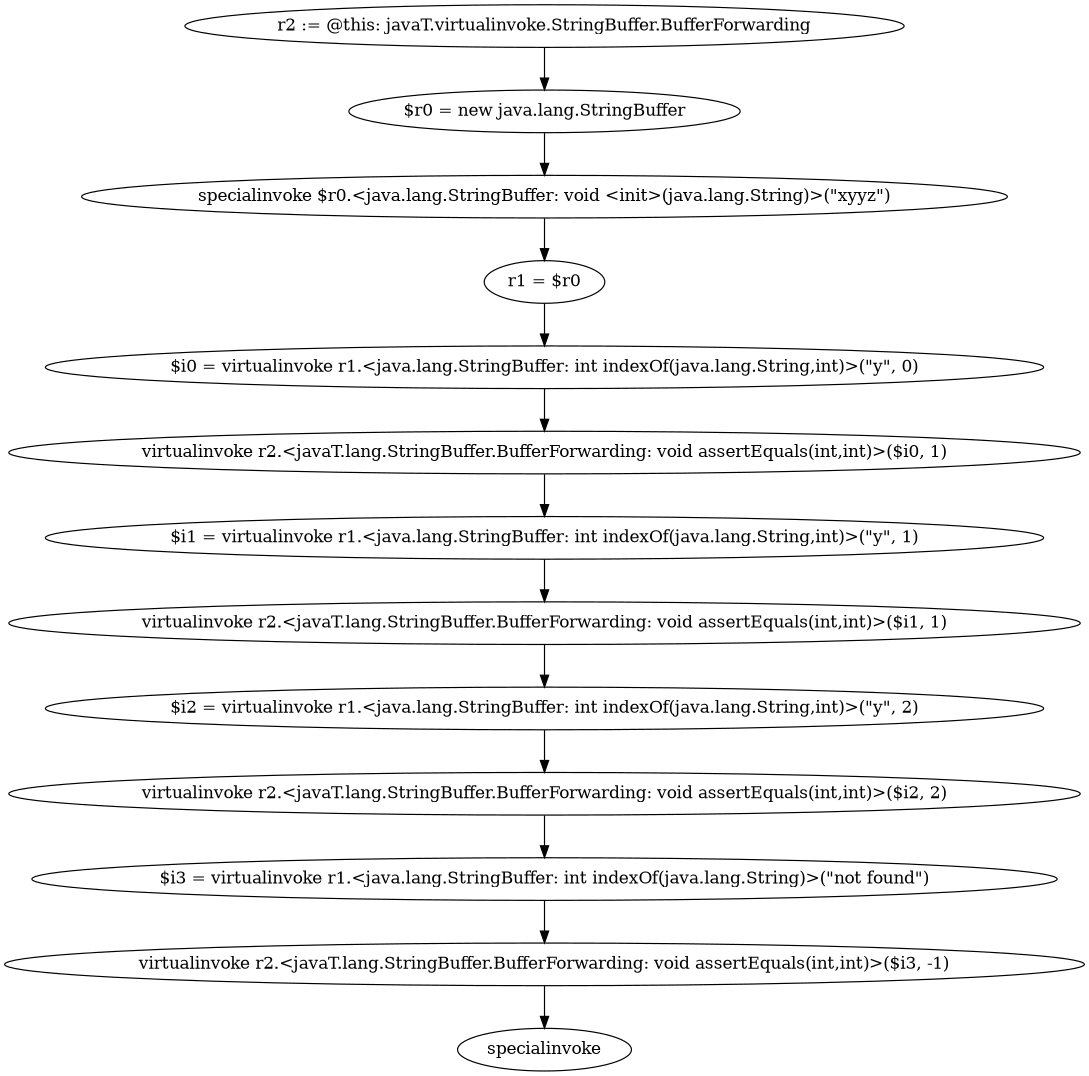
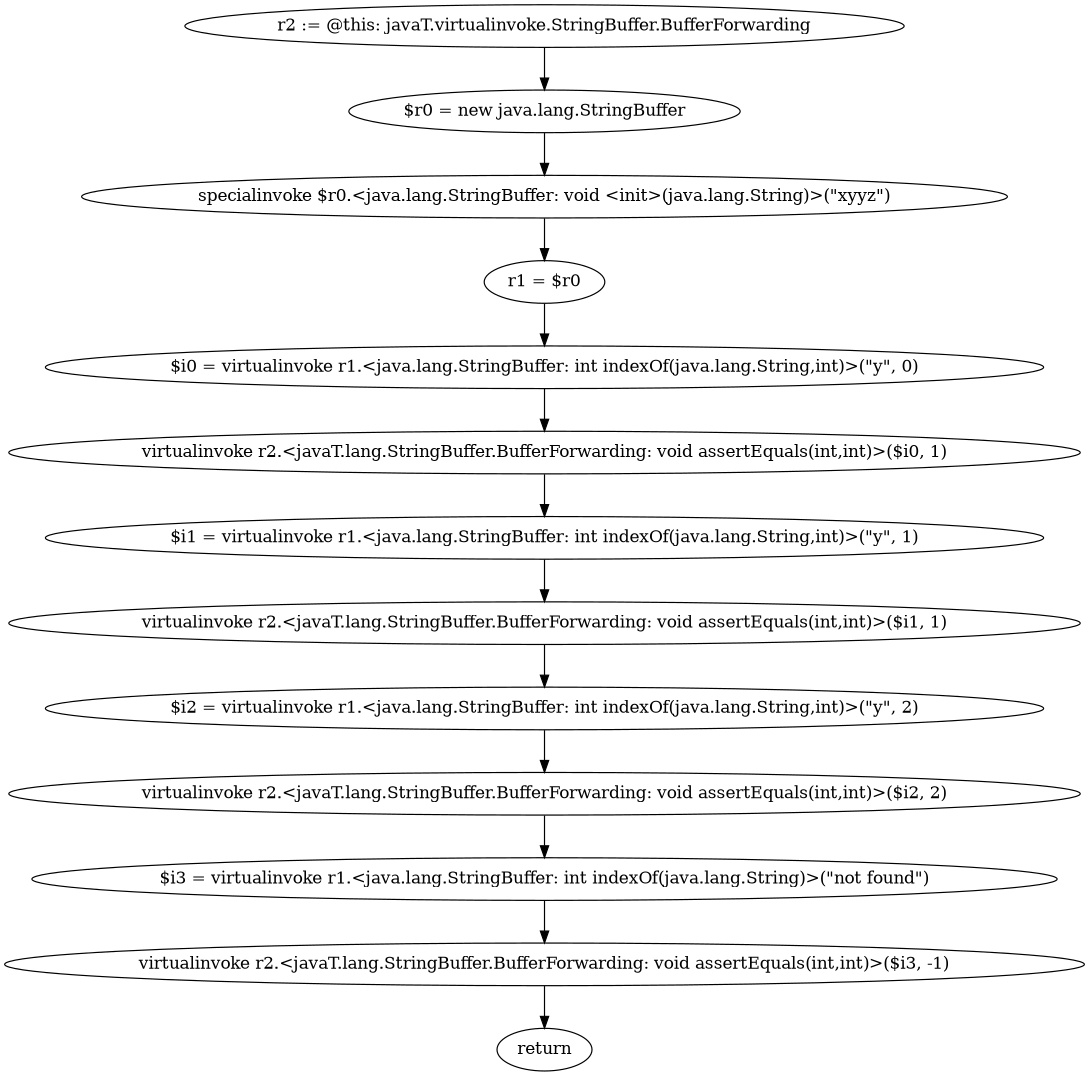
node "specialinvoke": label "specialinvoke" -> "return"
